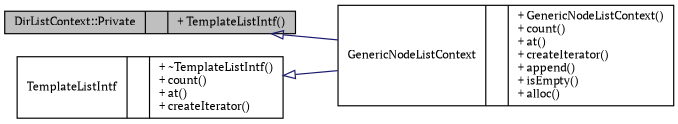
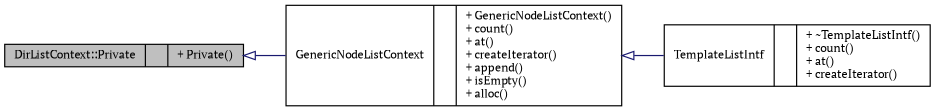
node "DirListContext::Private": text "+ TemplateListIntf()" -> "+ Private()"
edge "GenericNodeListContext" -> "TemplateListIntf": reversed
